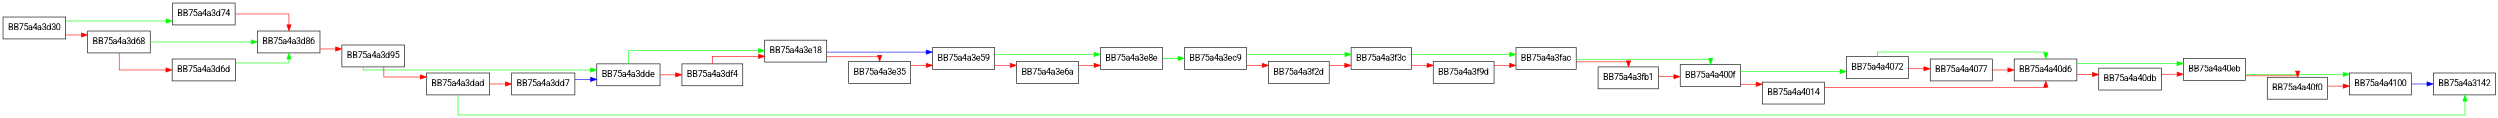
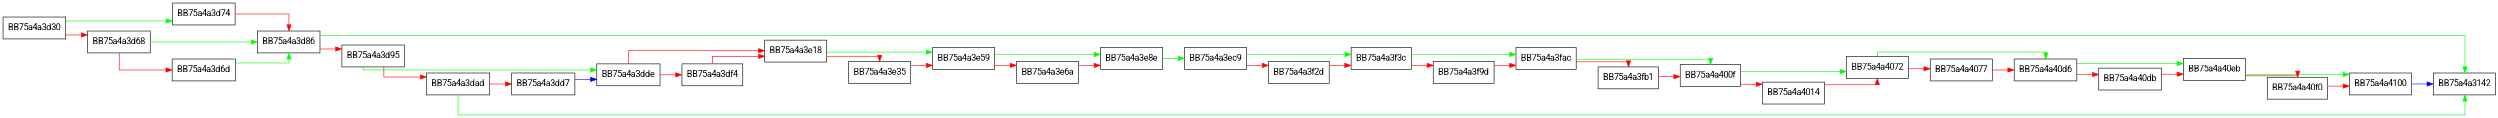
edge "BB75a4a3d86" -> "BB75a4a3142": added
edge "BB75a4a3dde" -> "BB75a4a3e18": color green -> red
edge "BB75a4a3e18" -> "BB75a4a3e59": color blue -> green
edge "BB75a4a4014" -> "BB75a4a40d6": now "BB75a4a4014" -> "BB75a4a4072"
